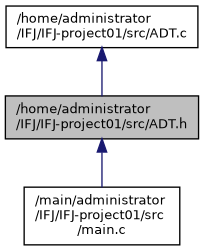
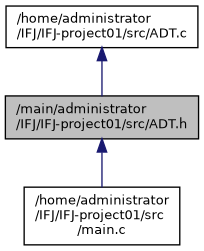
node "/home/administrator /IFJ/IFJ-project01/src/ADT.h": label "/home/administrator /IFJ/IFJ-project01/src/ADT.h" -> "/main/administrator /IFJ/IFJ-project01/src/ADT.h"
node "/main/administrator /IFJ/IFJ-project01/src /main.c": label "/main/administrator /IFJ/IFJ-project01/src /main.c" -> "/home/administrator /IFJ/IFJ-project01/src /main.c"
